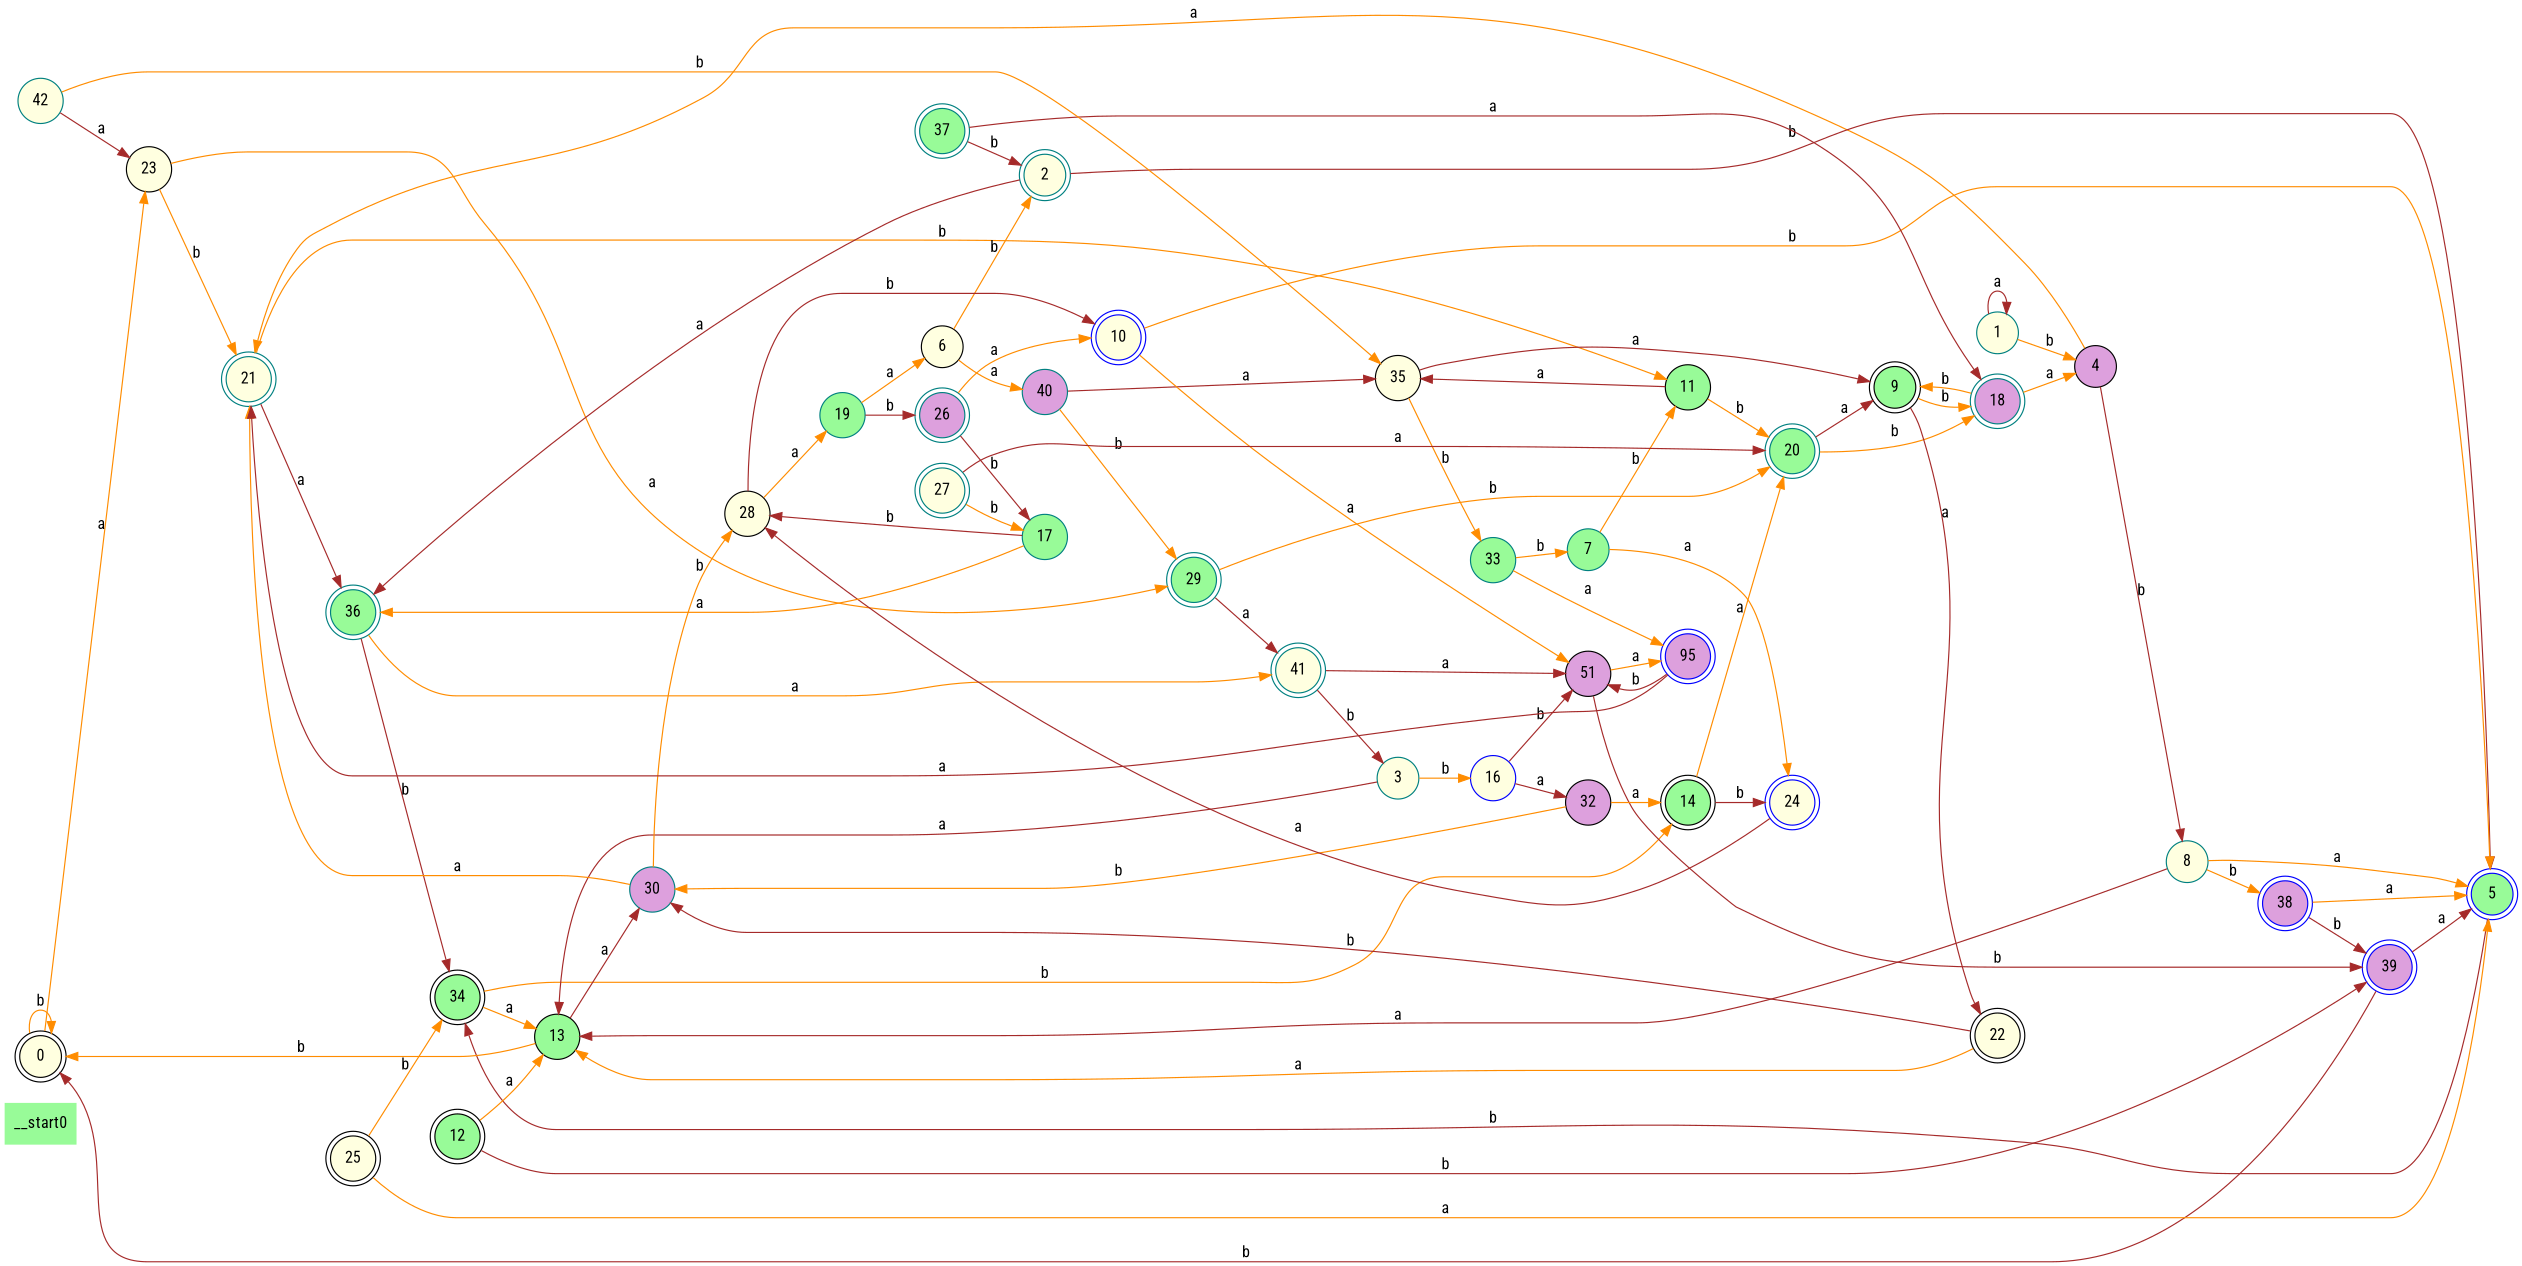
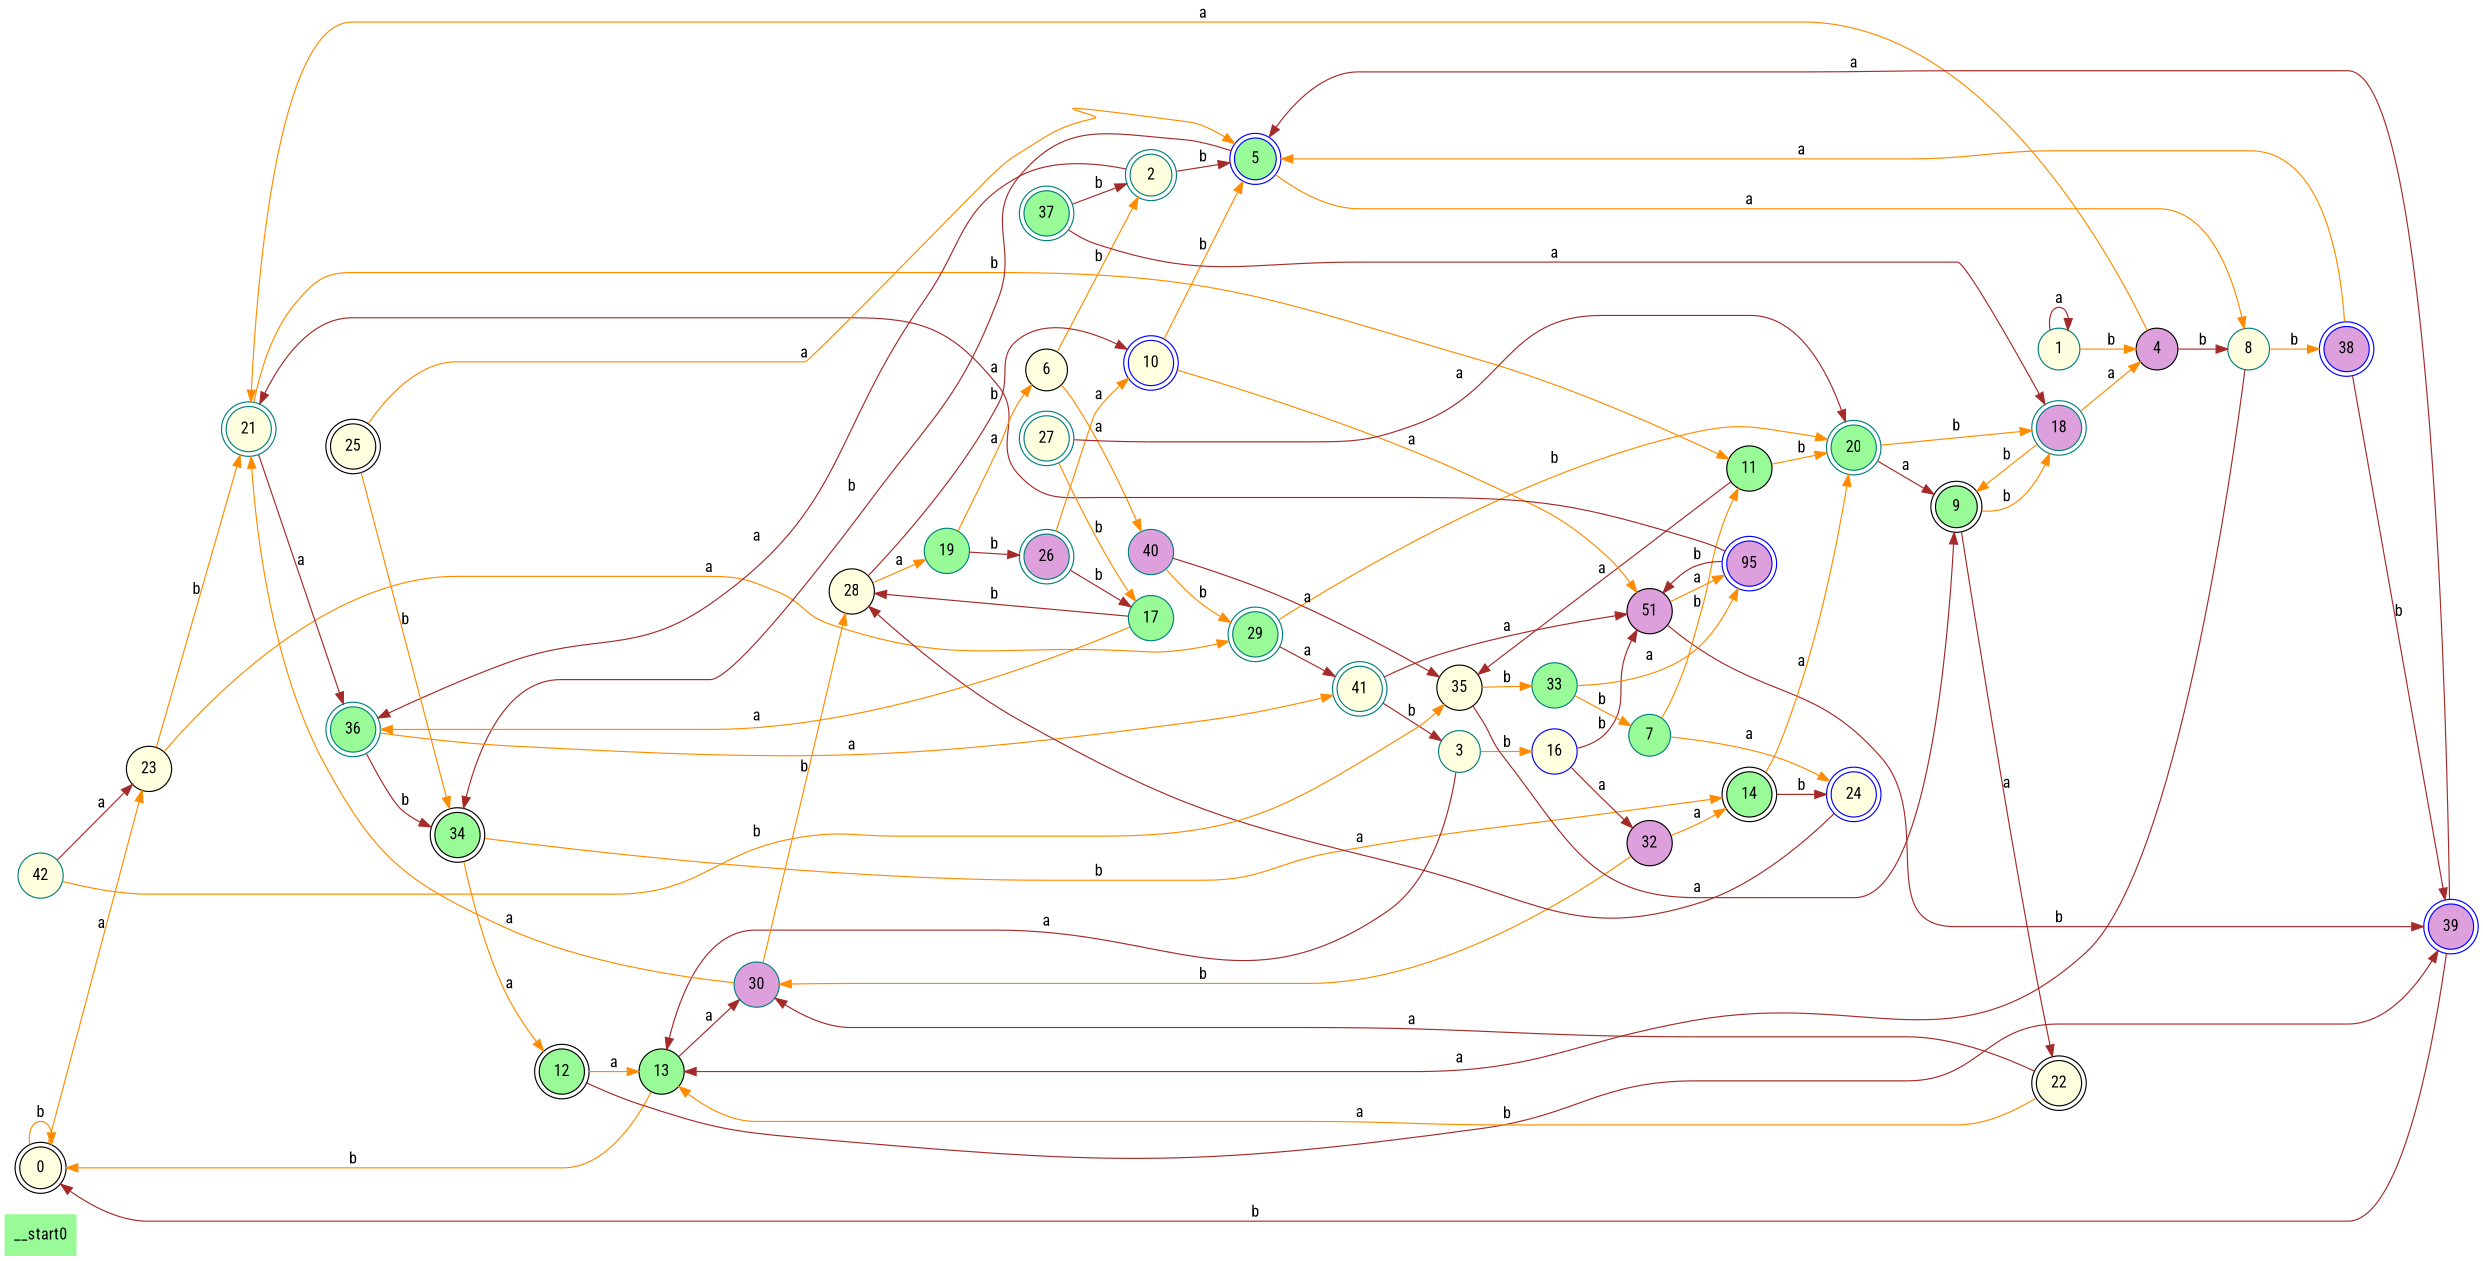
edge "8" -> "5": reversed
edge "22" -> "30": label "b" -> "a"
edge "34" -> "13": now "34" -> "12"
